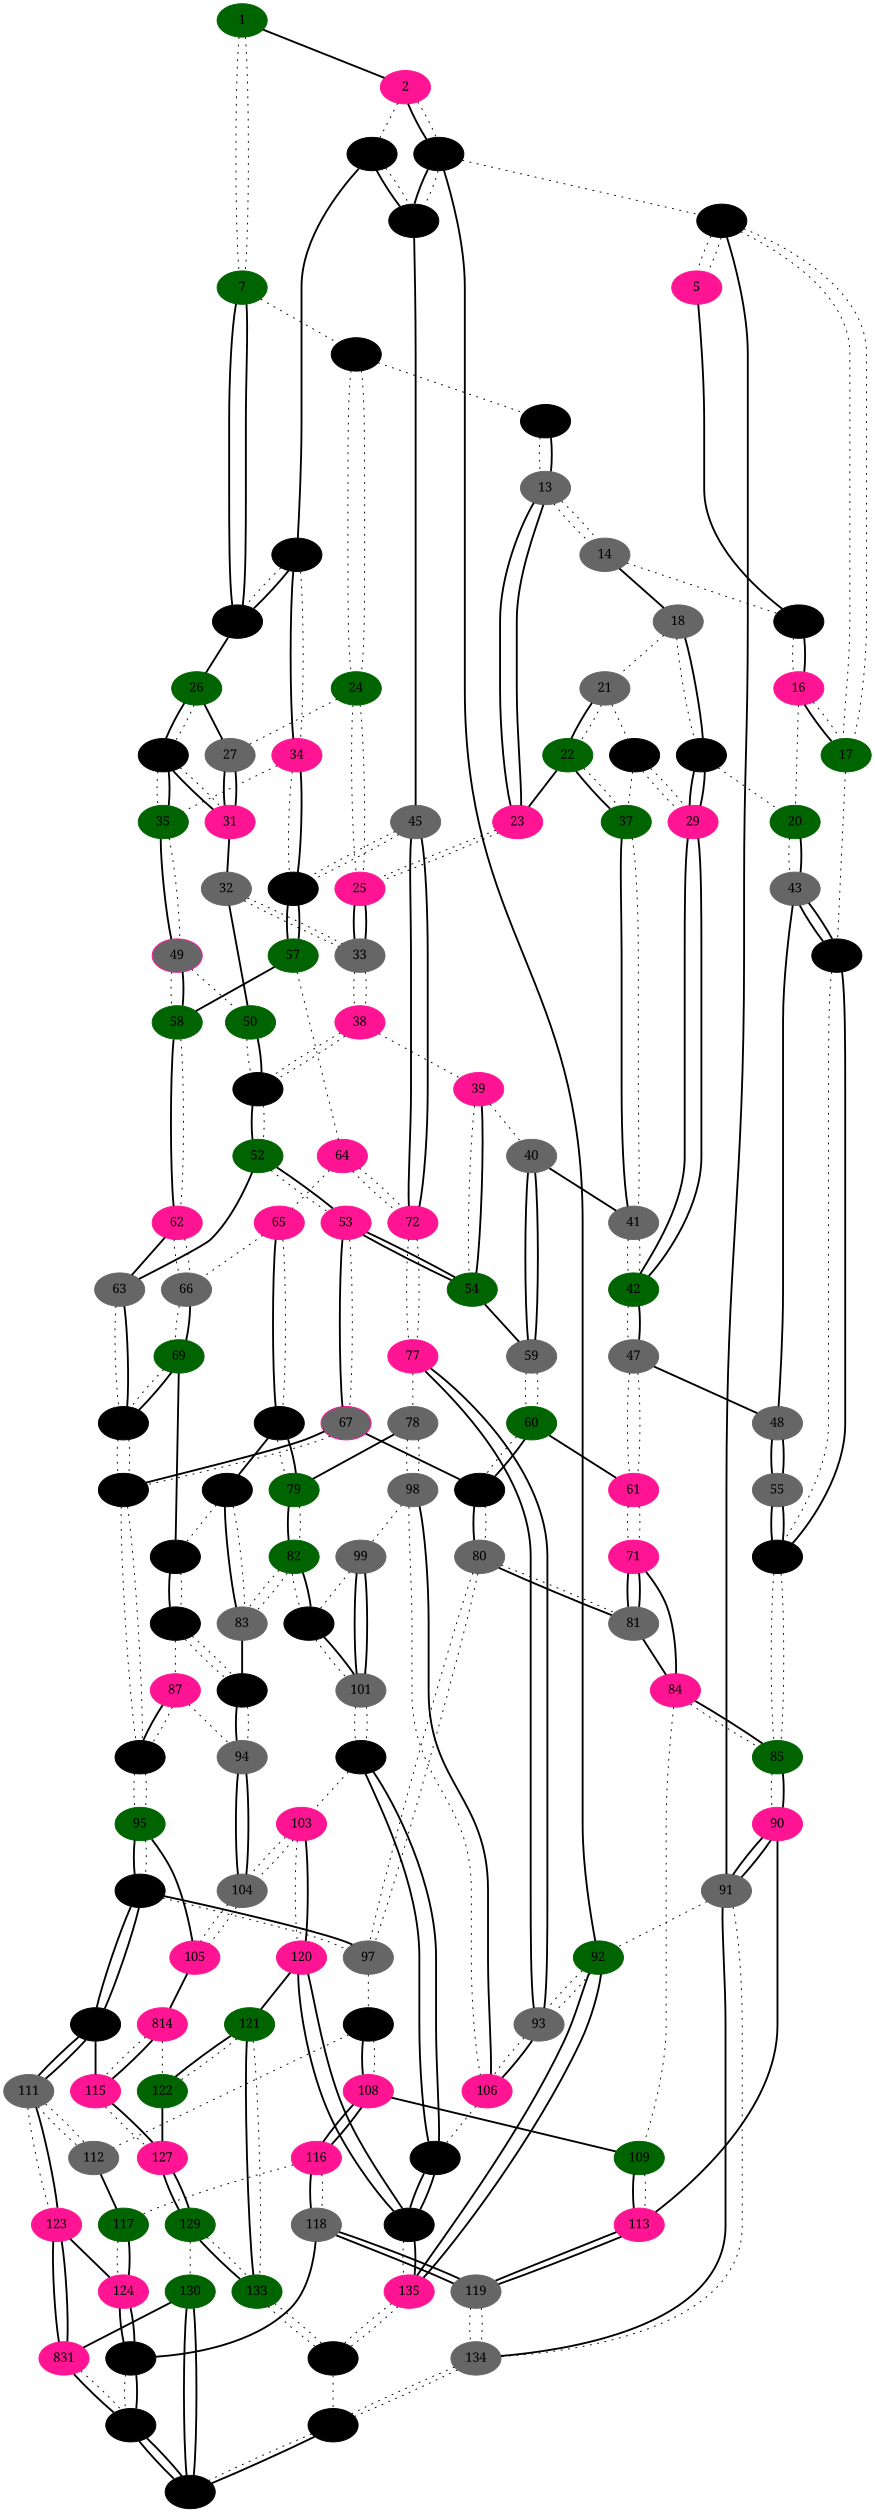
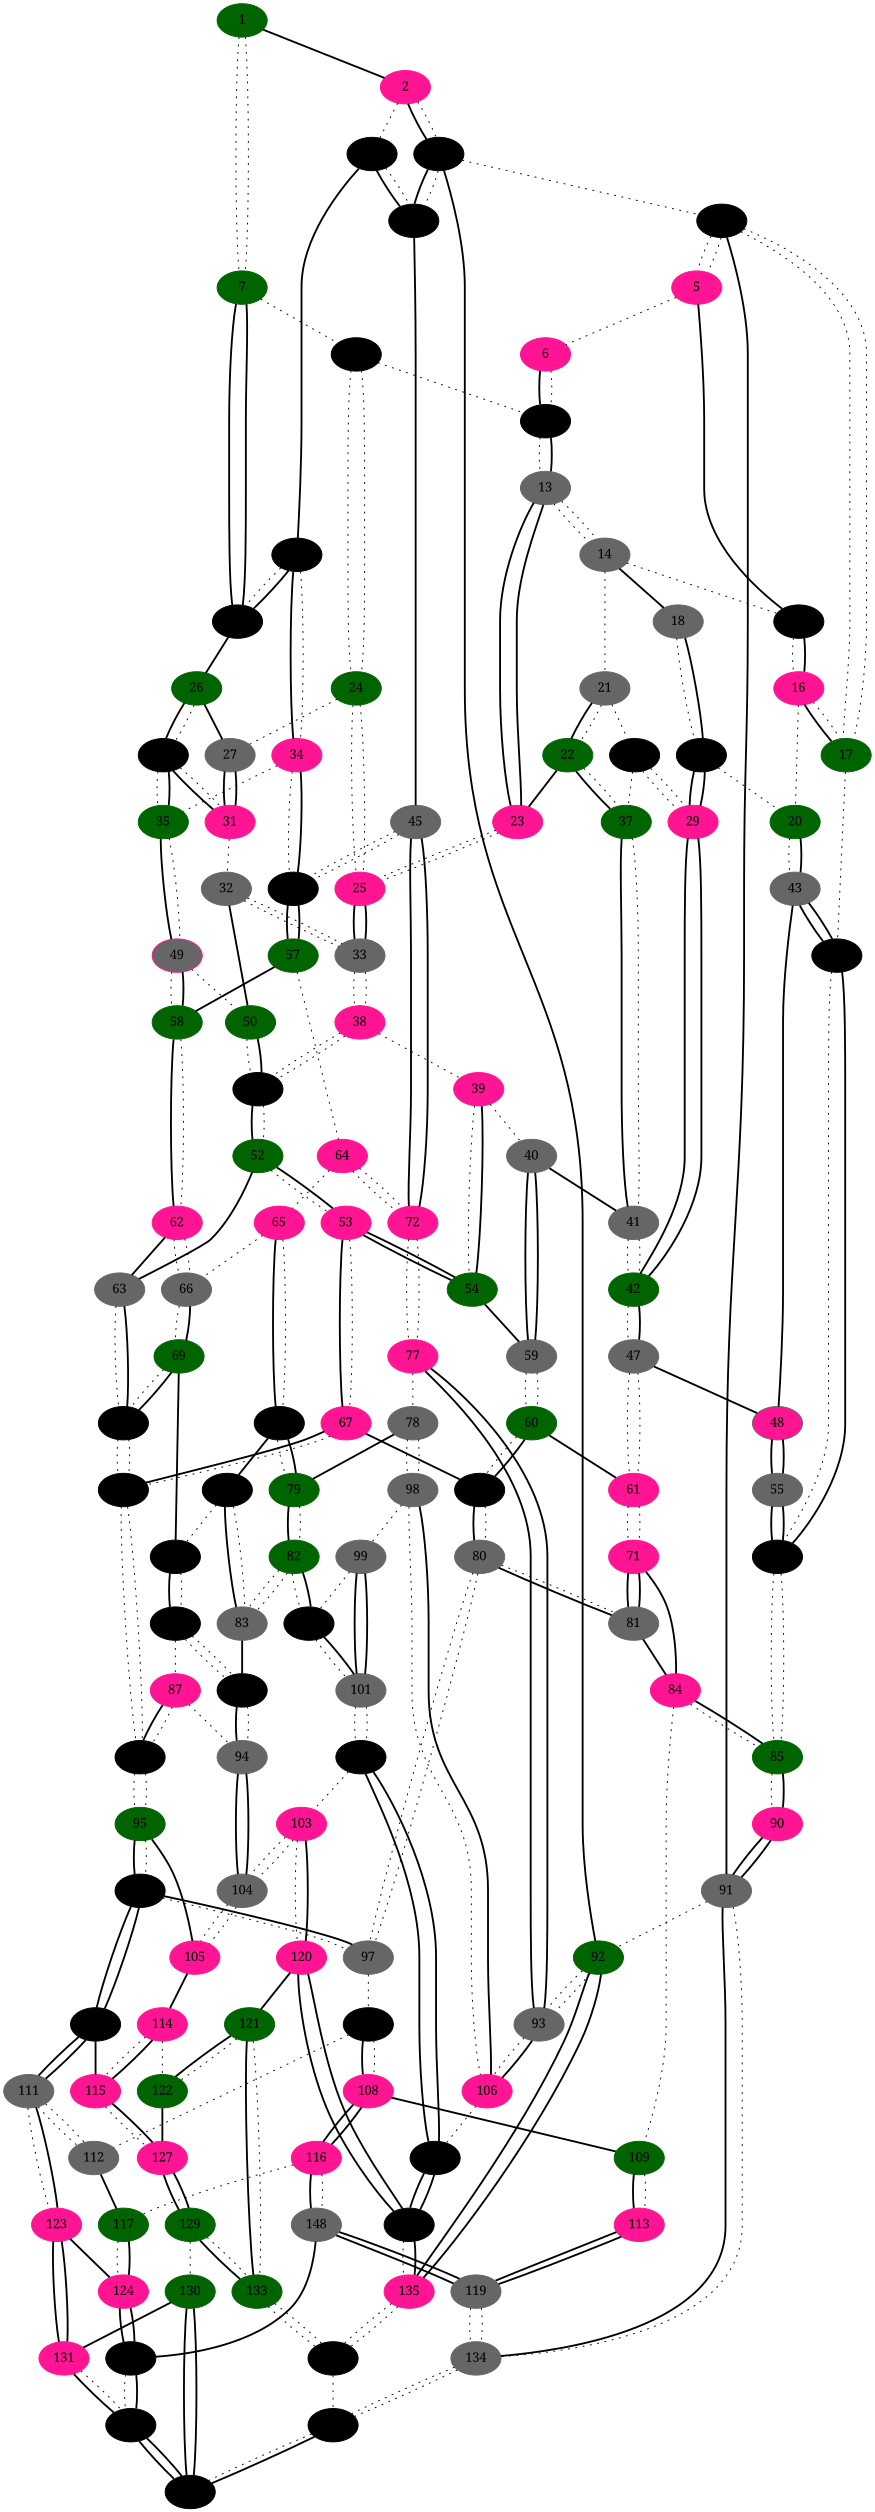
node "6": added
edge "18" -- "21": now "14" -- "21"
edge "31" -- "32": style bold -> dotted
node "67": fillcolor gray40 -> deeppink
node "48": fillcolor gray40 -> deeppink
node "814": label "814" -> "114"
edge "90" -- "113": removed
node "118": label "118" -> "148"
node "831": label "831" -> "131"
